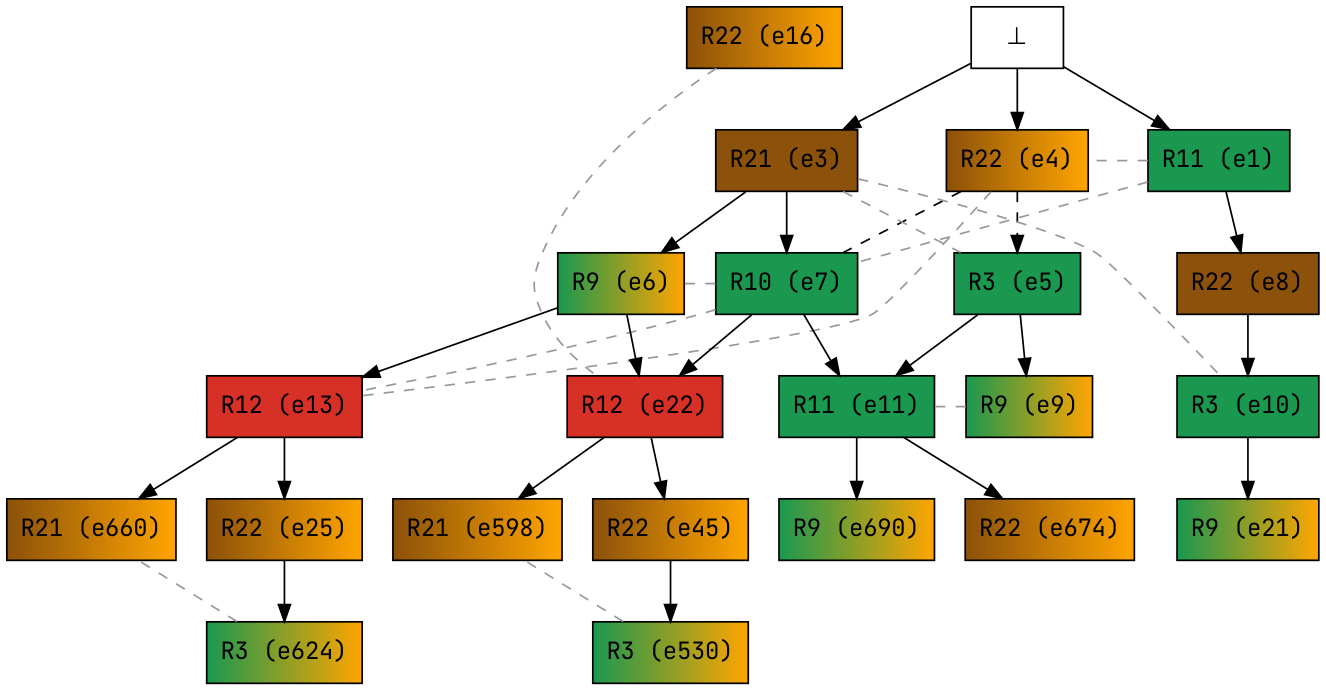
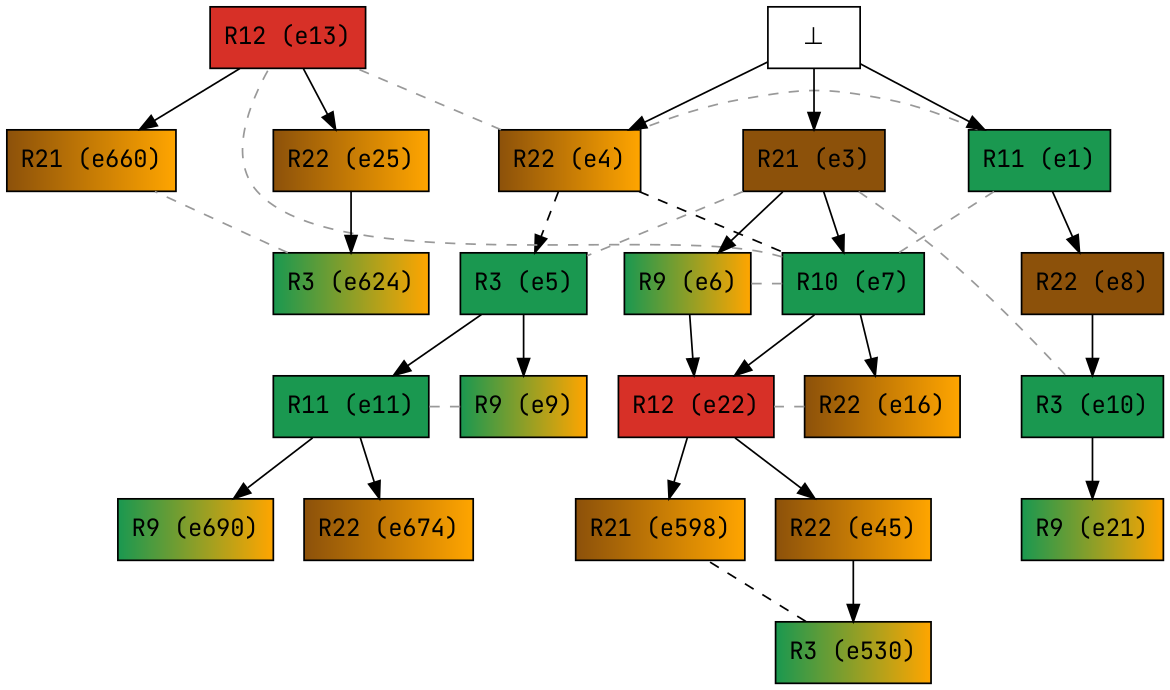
edge "R9 (e6)" -> "R12 (e13)": removed
edge "R10 (e7)" -> "R11 (e11)": now "R10 (e7)" -> "R22 (e16)"
edge "R21 (e598)" -- "R3 (e530)": color gray60 -> black
